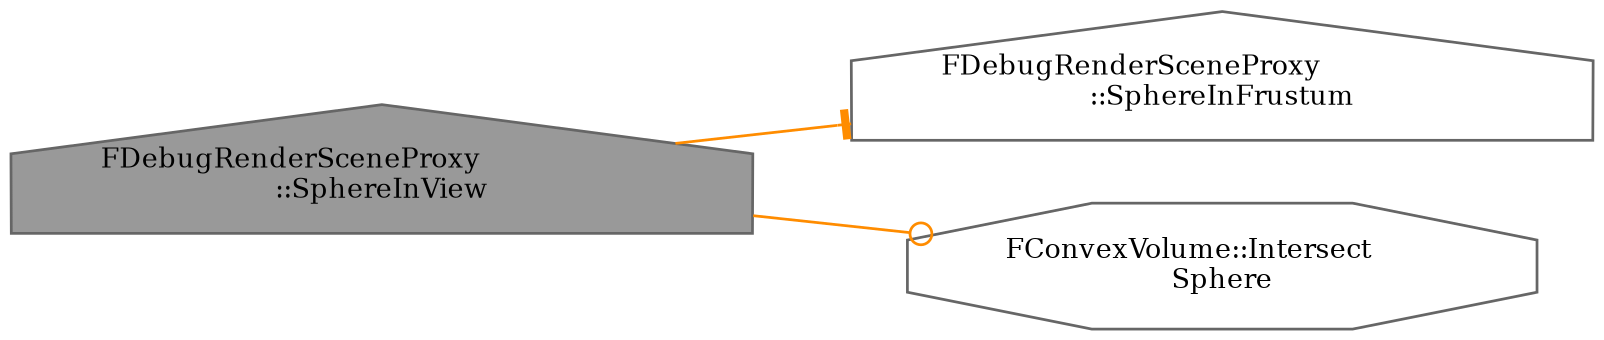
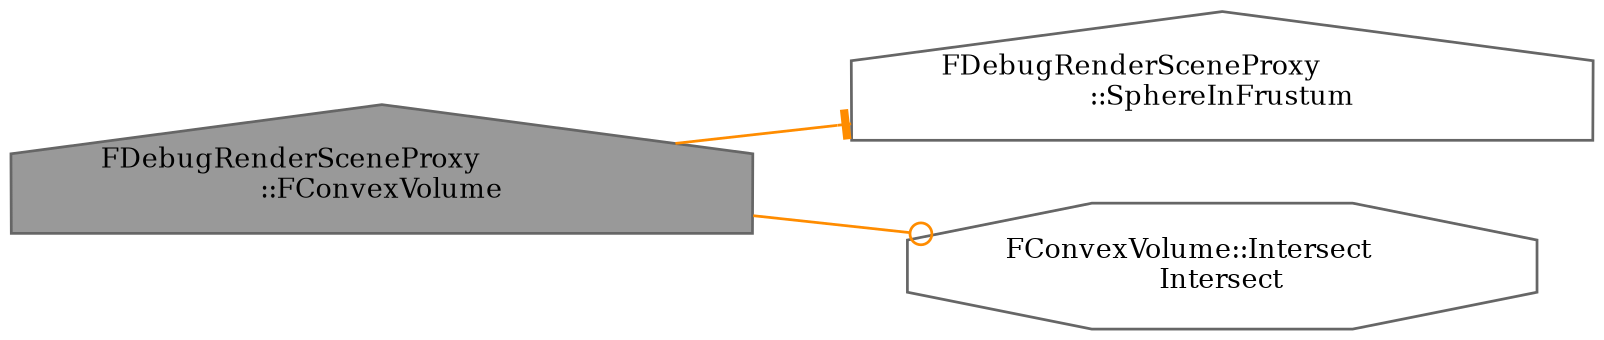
node "FDebugRenderSceneProxy ::SphereInView": label "FDebugRenderSceneProxy ::SphereInView" -> "FDebugRenderSceneProxy ::FConvexVolume"
node "FConvexVolume::Intersect Sphere": label "FConvexVolume::Intersect Sphere" -> "FConvexVolume::Intersect Intersect"
